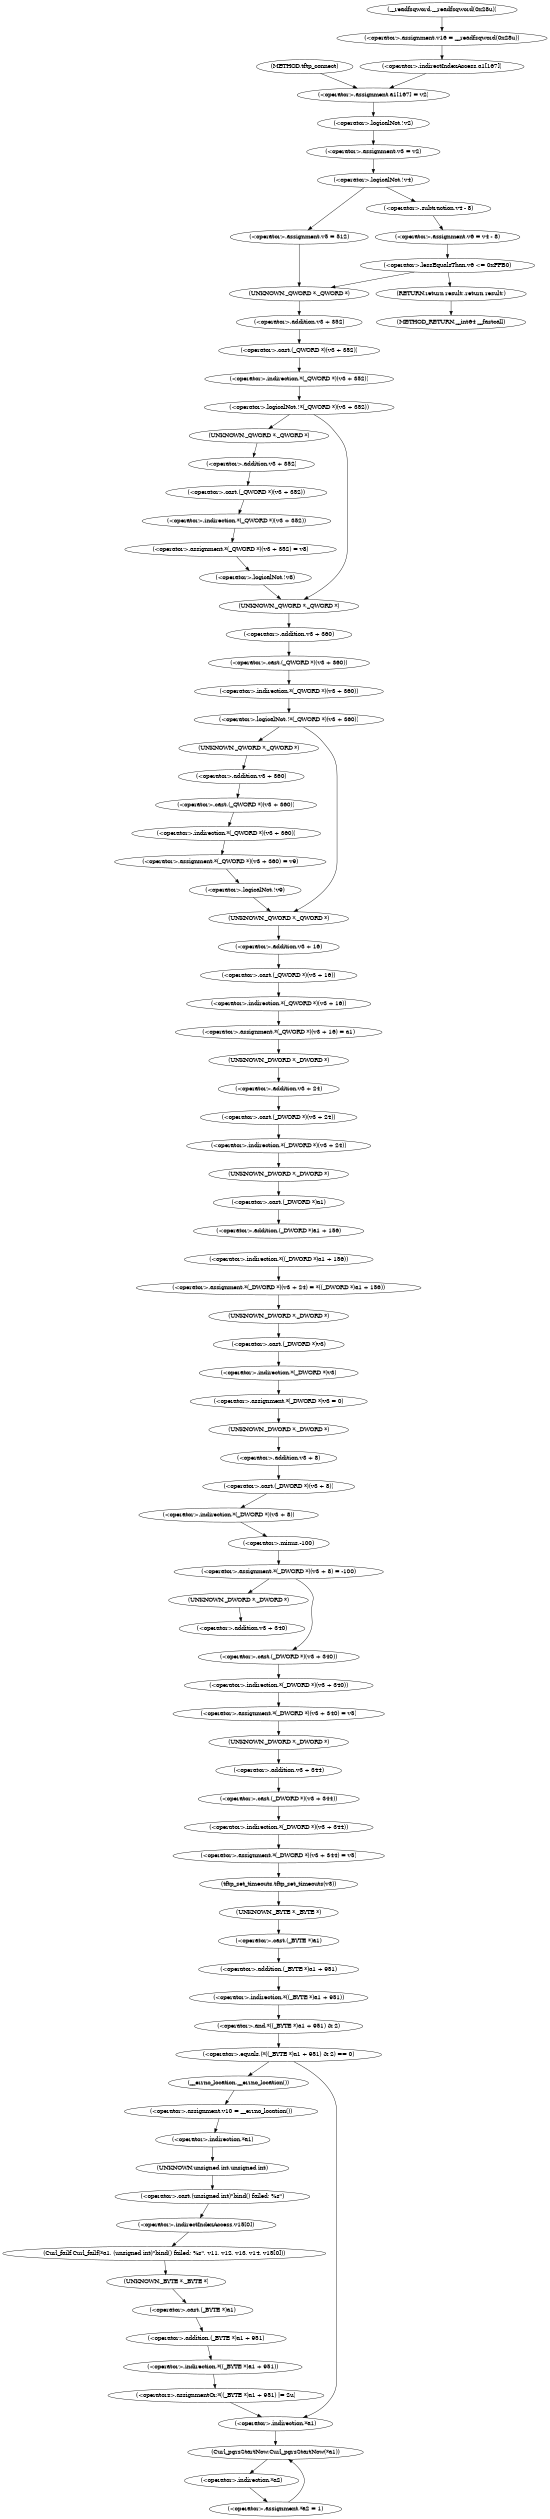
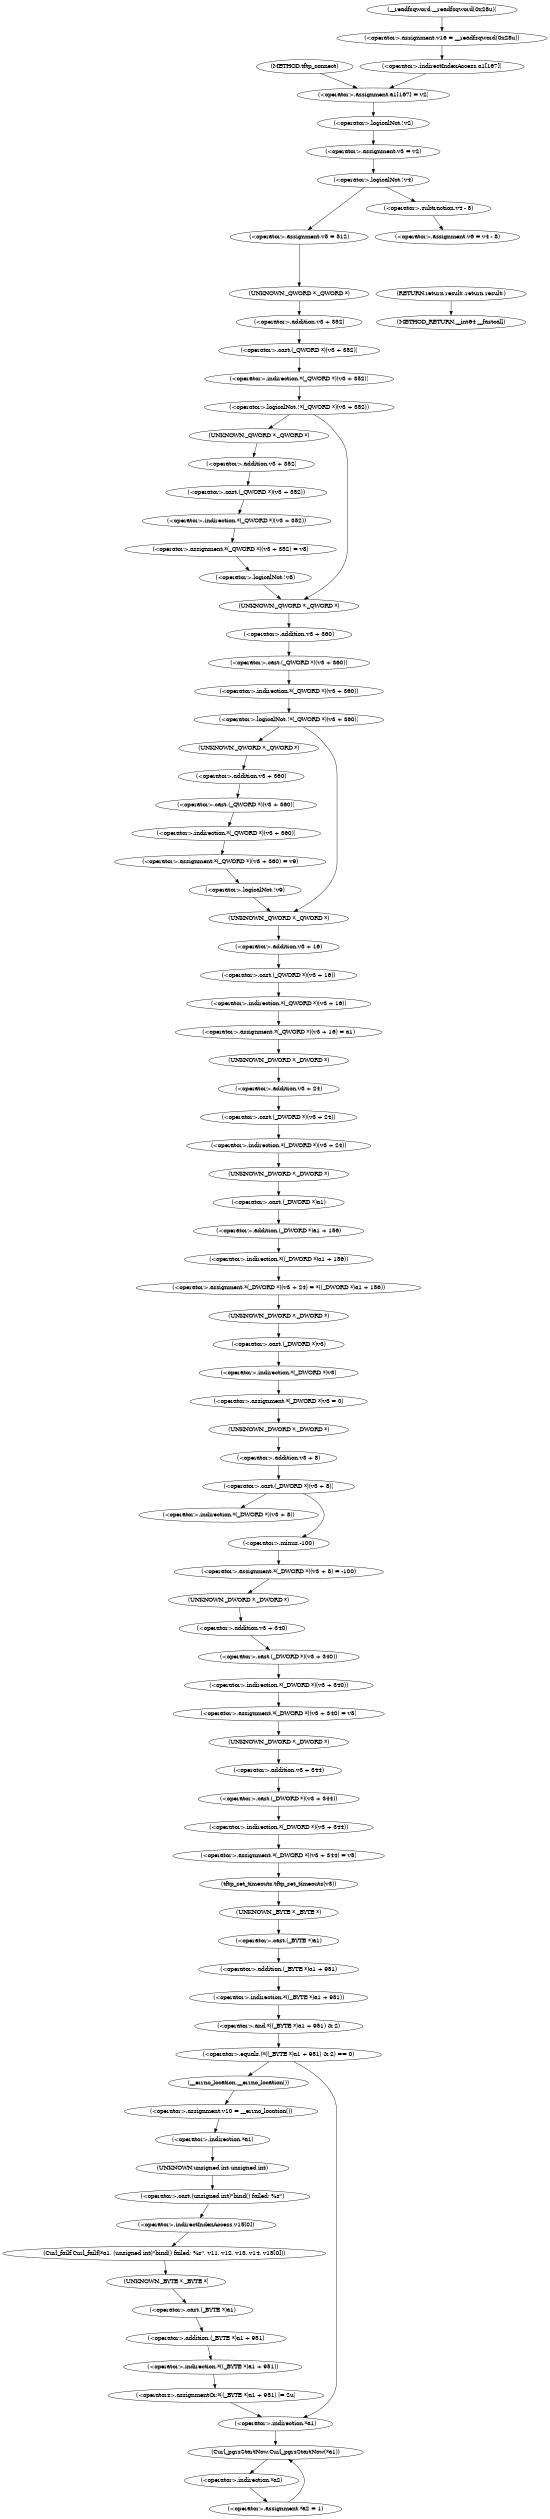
node "(<operator>.lessEqualsThan,v6 <= 0xFFB0)": removed
edge "(<operator>.addition,(_DWORD *)a1 + 156)" -> "(<operator>.indirection,*((_DWORD *)a1 + 156))": added
edge "(<operator>.indirection,*(_DWORD *)(v3 + 8))" -> "(<operator>.minus,-100)": now "(<operator>.cast,(_DWORD *)(v3 + 8))" -> "(<operator>.minus,-100)"
edge "(<operator>.assignment,*(_DWORD *)(v3 + 8) = -100)" -> "(<operator>.cast,(_DWORD *)(v3 + 340))": now "(<operator>.addition,v3 + 340)" -> "(<operator>.cast,(_DWORD *)(v3 + 340))"
